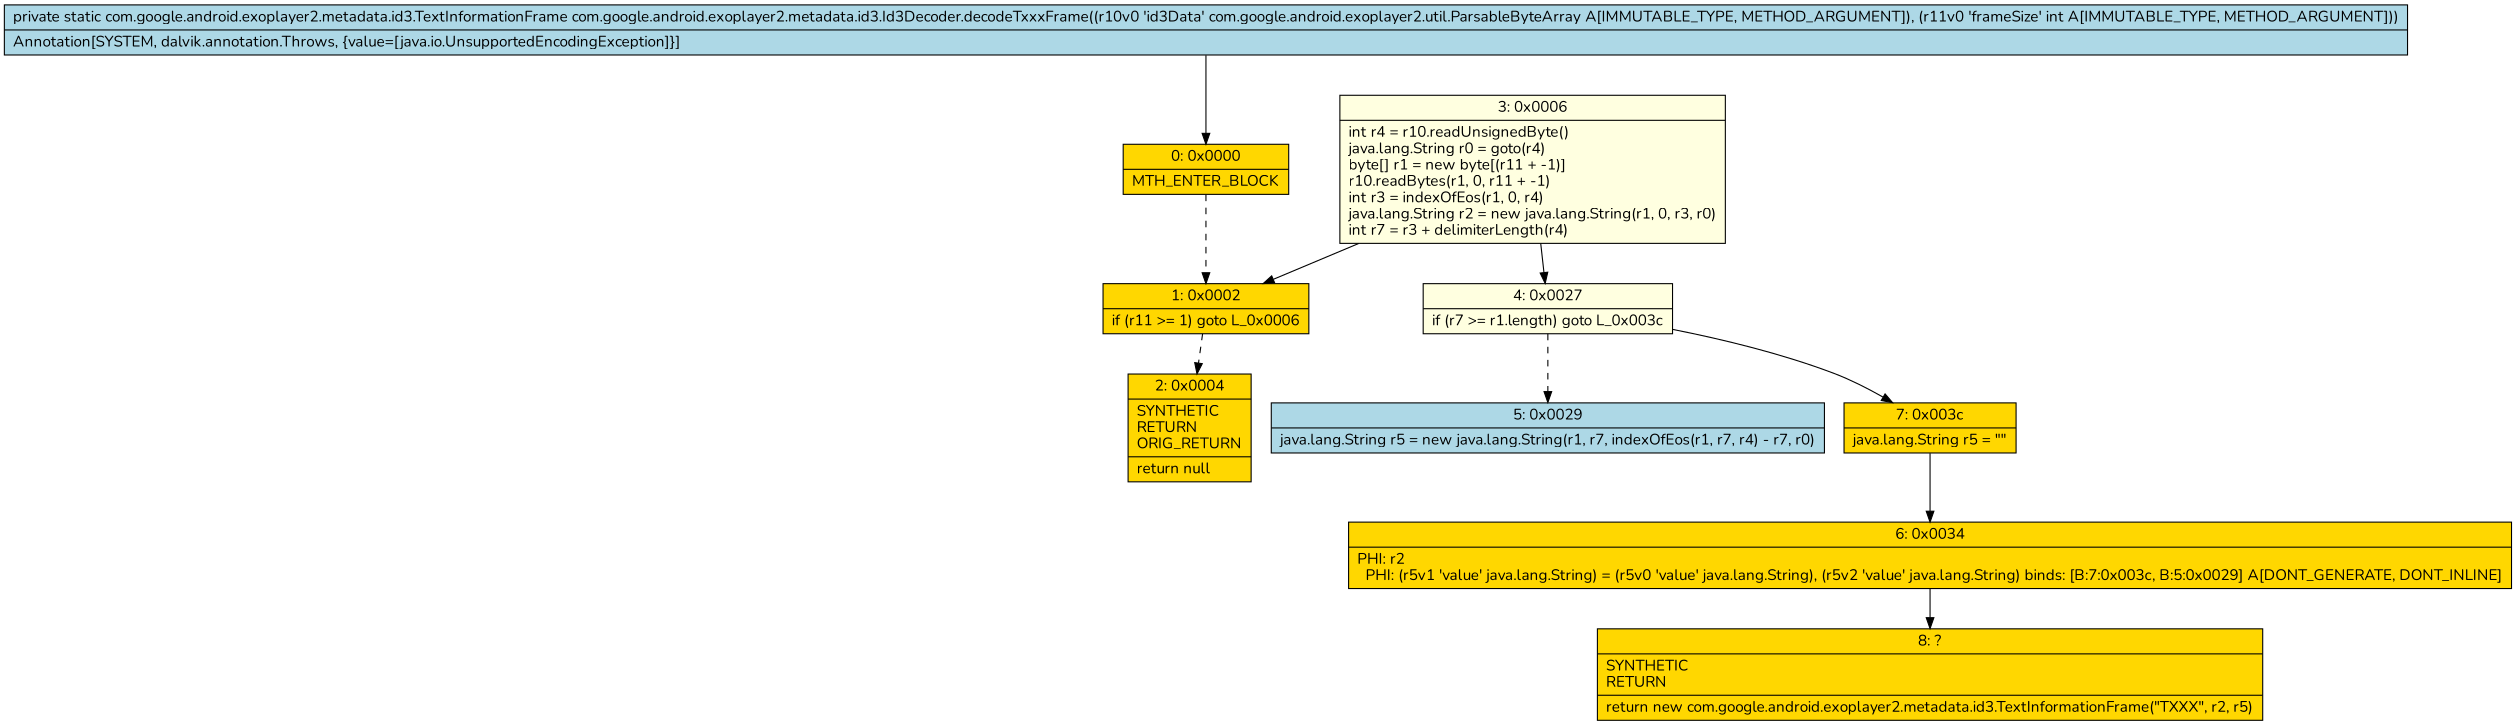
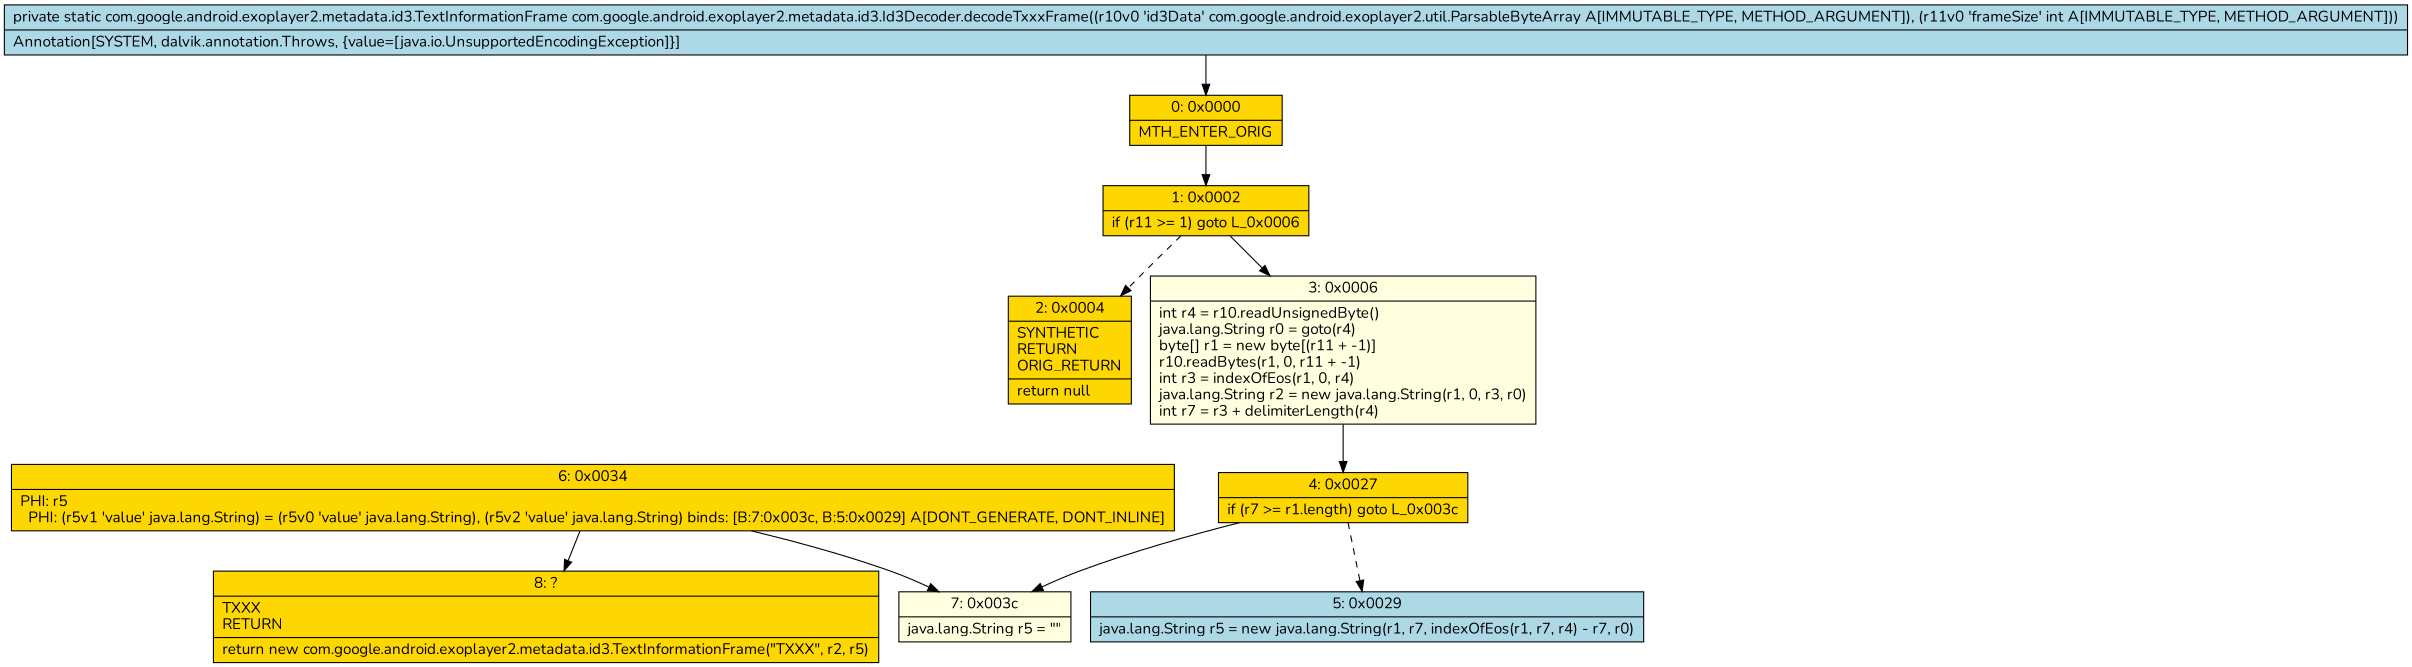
node "0: 0x0000": text "MTH_ENTER_BLOCK" -> "MTH_ENTER_ORIG"
edge "0: 0x0000" -> "1: 0x0002": style dashed -> solid
edge "3: 0x0006" -> "1: 0x0002": reversed
node "4: 0x0027": fillcolor lightyellow -> gold
node "7: 0x003c": fillcolor gold -> lightyellow
edge "7: 0x003c" -> "6: 0x0034": reversed
node "6: 0x0034": text "PHI: r2" -> "PHI: r5"
node "8: ?": text "SYNTHETIC" -> "TXXX"
